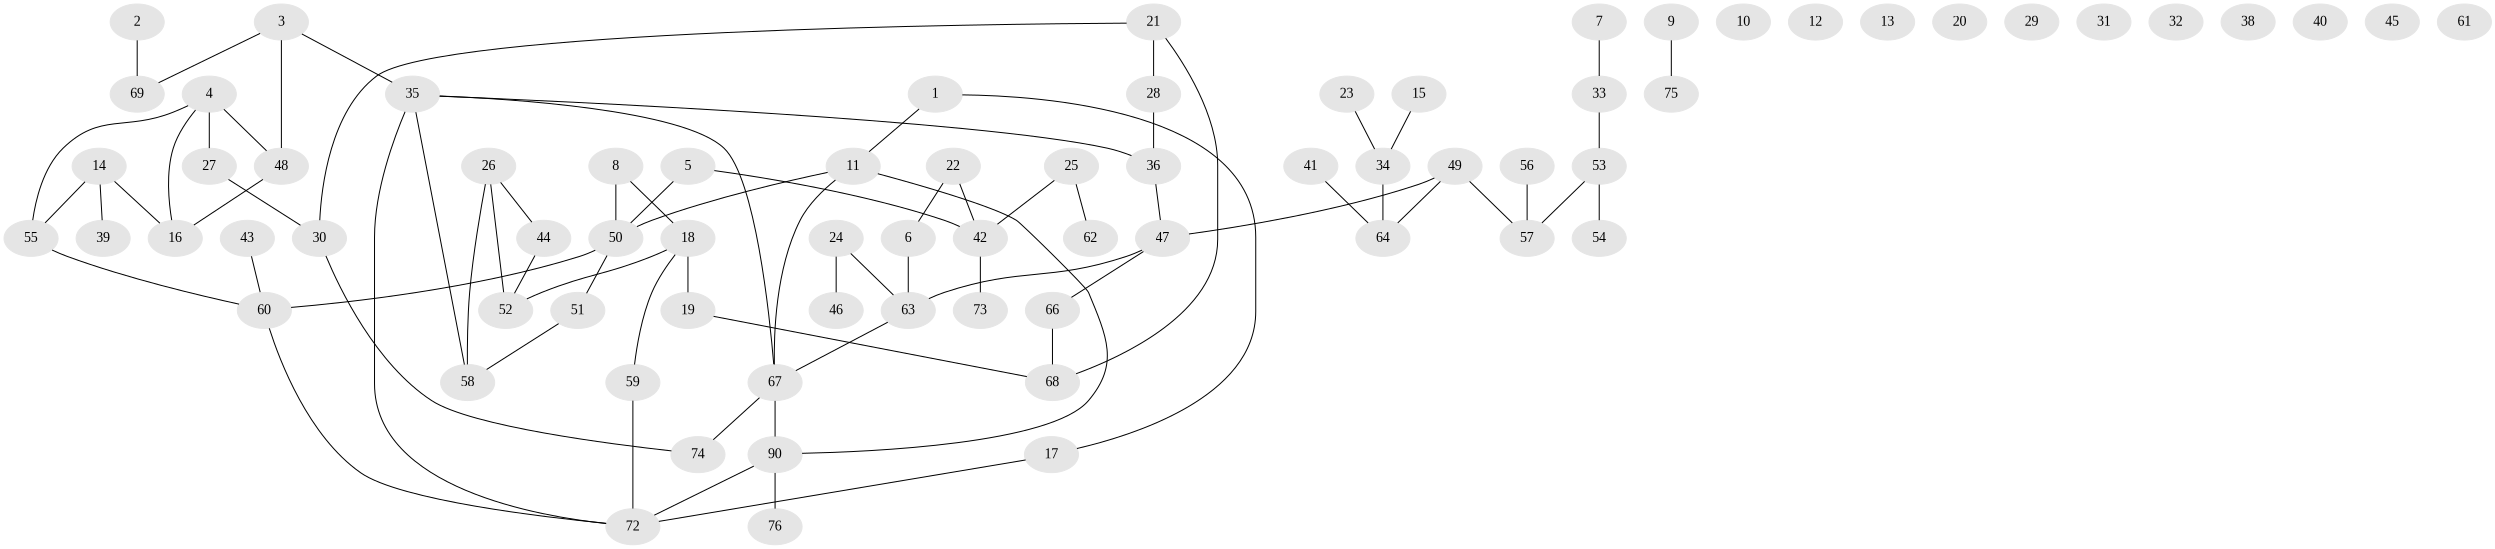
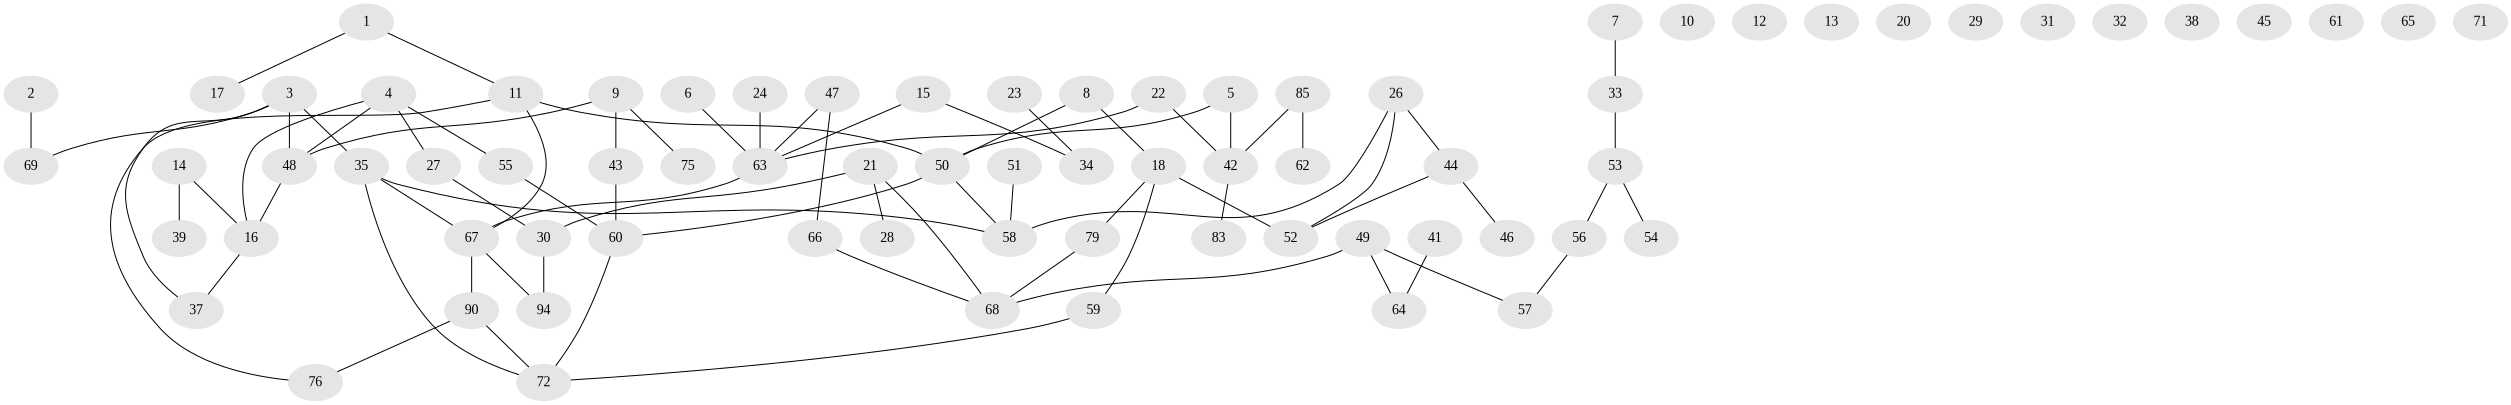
node "40": removed
node "65": added
node "71": added
edge "9" -- "48": added
edge "15" -- "63": added
edge "9" -- "43": added
node "25": label "25" -> "85"
node "36": removed
edge "14" -- "55": removed
edge "22" -- "6": now "22" -- "63"
edge "34" -- "64": removed
edge "53" -- "57": now "53" -- "56"
edge "49" -- "47": now "49" -- "68"
edge "50" -- "51": now "50" -- "58"
edge "24" -- "46": now "44" -- "46"
node "37": added
node "19": label "19" -> "79"
node "73": label "73" -> "83"
edge "11" -- "90": now "11" -- "76"
node "74": label "74" -> "94"
edge "17" -- "72": removed
